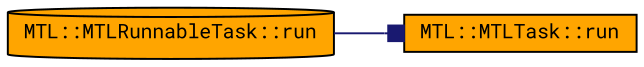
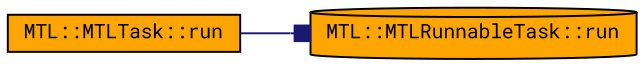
edge "MTL::MTLRunnableTask::run" -> "MTL::MTLTask::run": reversed
